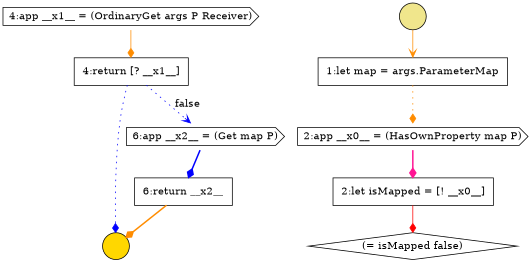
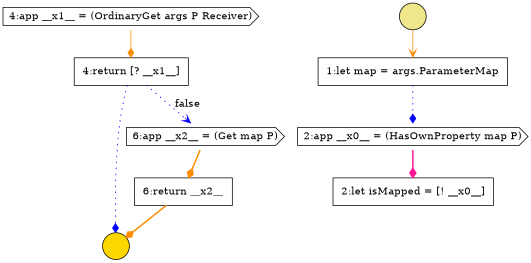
edge "1:let map = args.ParameterMap" -> "2:app __x0__ = (HasOwnProperty map P)": color darkorange -> blue
edge "6:app __x2__ = (Get map P)" -> "6:return __x2__": color blue -> darkorange
node "(= isMapped false)": removed
